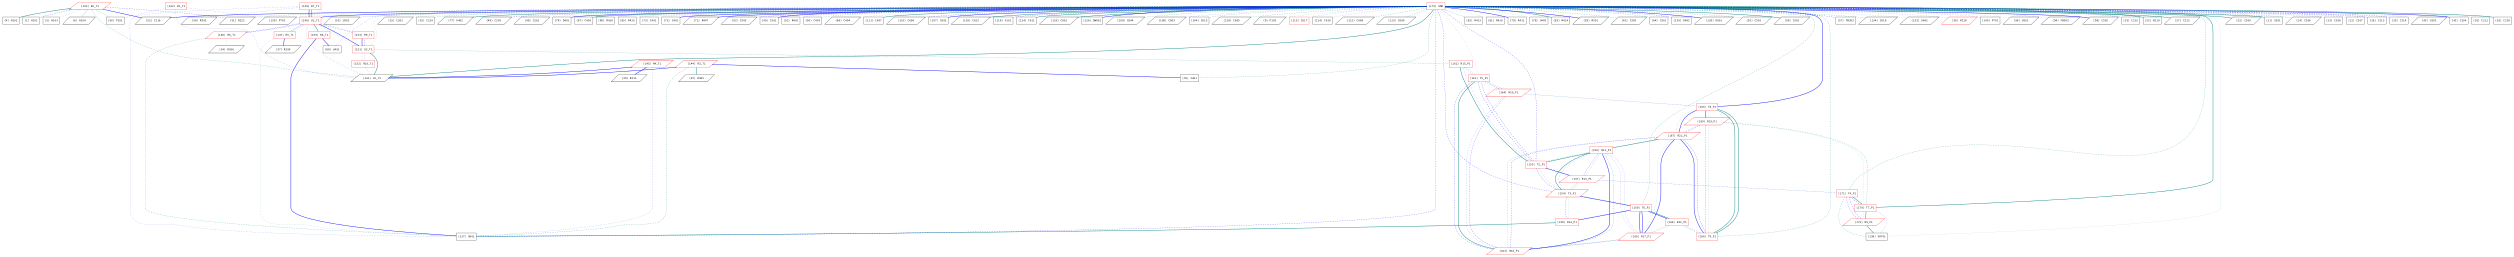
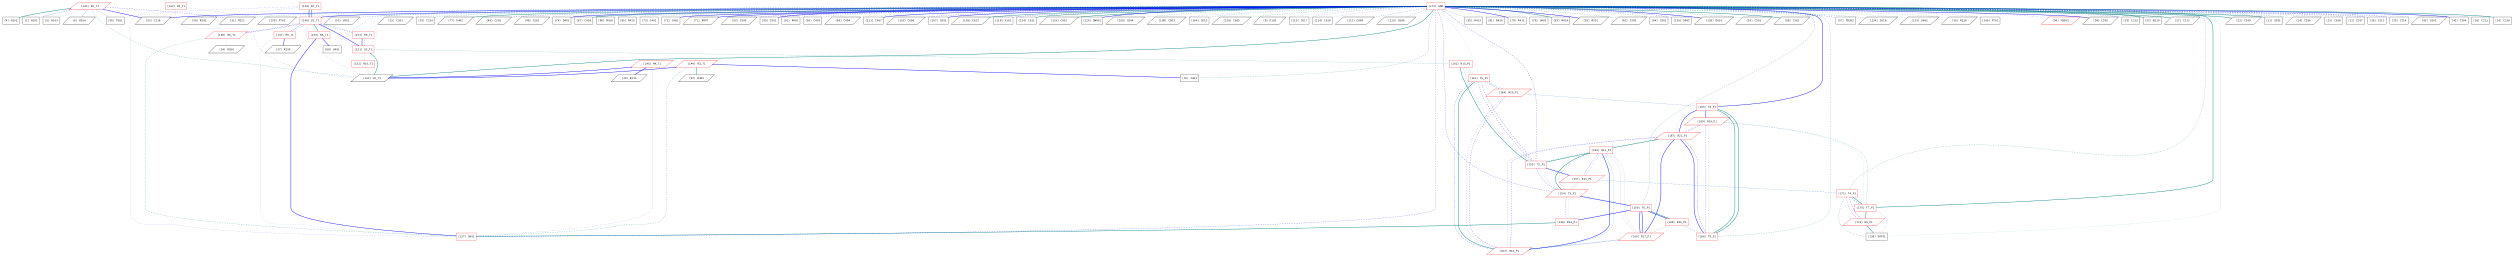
edge "(173) GND" -- "(111) C607": color teal -> blue
node "(115) C617": color red -> black
node "(30) R218": color red -> black
node "(96) U501": removed
node "(94) FB502": color black -> red
node "(137) U601": color black -> red
